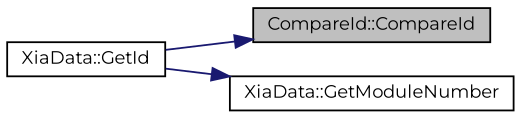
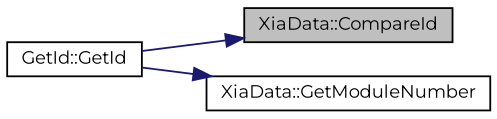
node "CompareId::CompareId": label "CompareId::CompareId" -> "XiaData::CompareId"
node "XiaData::GetId": label "XiaData::GetId" -> "GetId::GetId"
